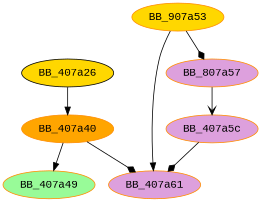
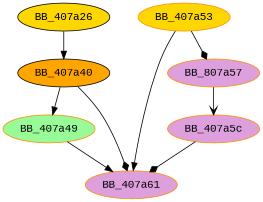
node "BB_907a53": label "BB_907a53" -> "BB_407a53"
node "BB_407a40": color darkorange -> black
edge "BB_407a49" -> "BB_407a61": added
